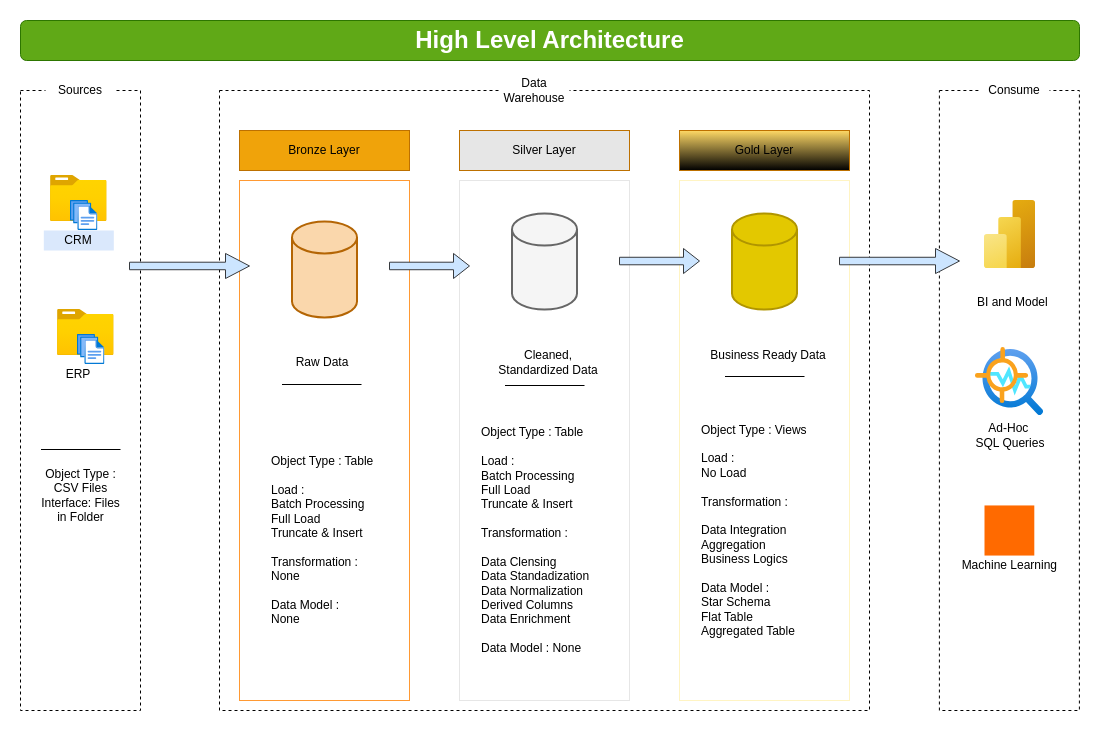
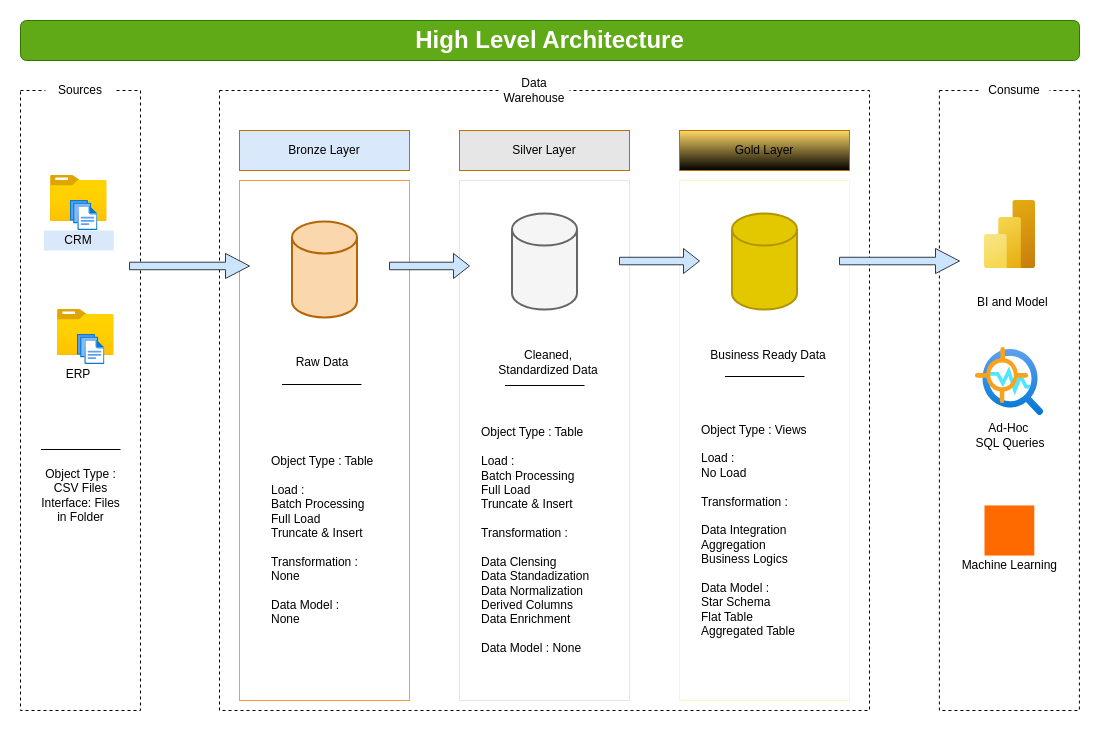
node "Bronze Layer": fillcolor #f0a30a -> #dae8fc
